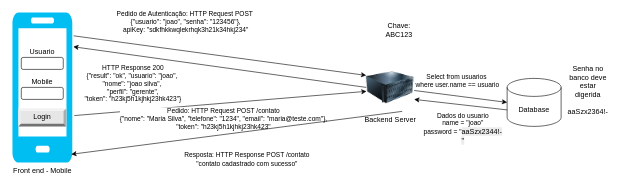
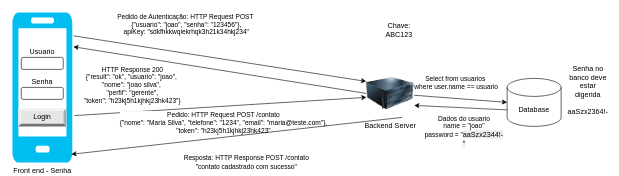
node "Mobile": label "Mobile" -> "Senha"
node "Backend Server": moved (390, 87) -> (390, 93)
node "Front end - Mobile": label "Front end - Mobile" -> "Front end - Senha"
